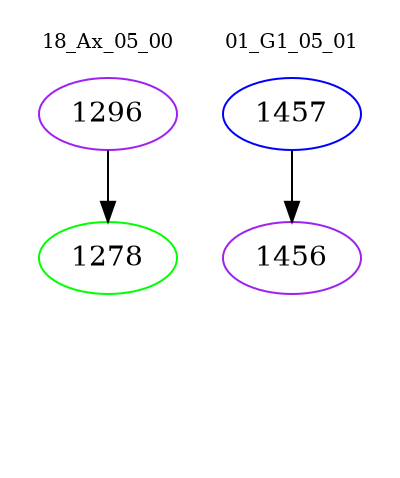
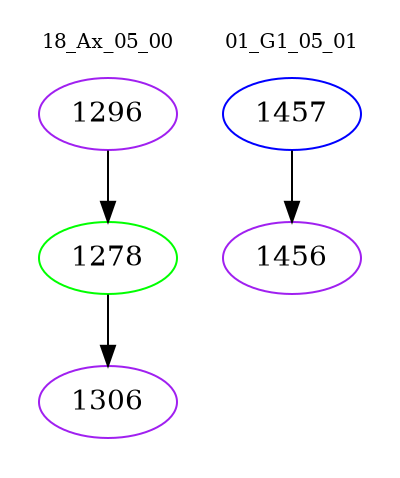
node "1306": added
